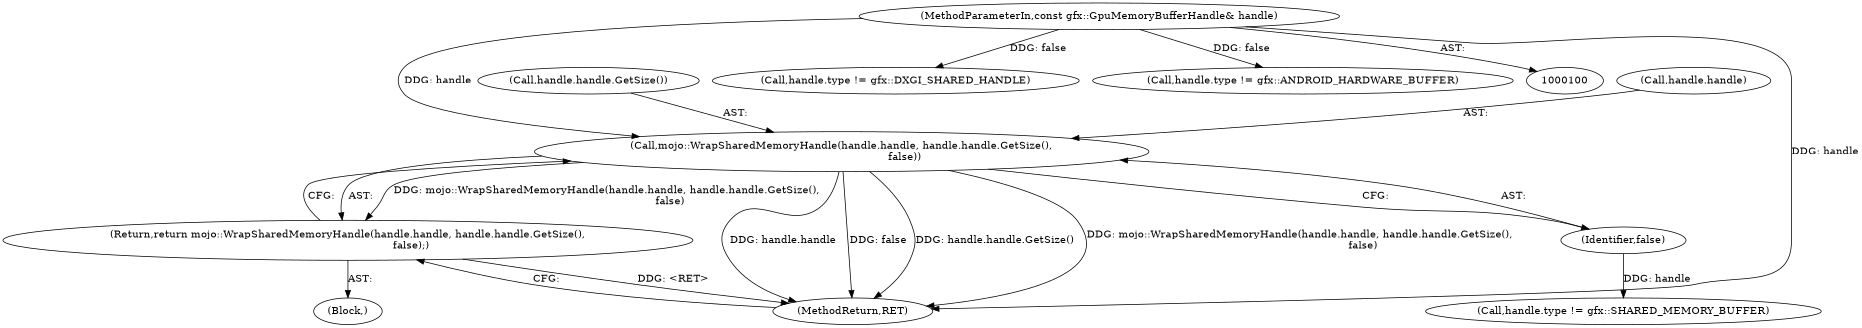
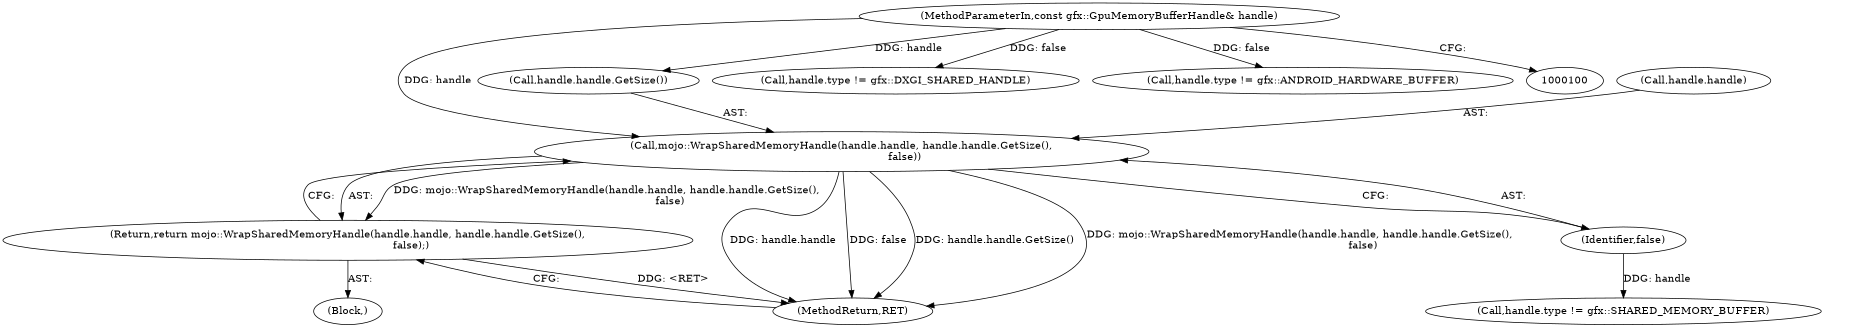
edge "(MethodParameterIn,const gfx::GpuMemoryBufferHandle& handle)" -> "1000100": label "AST: " -> "CFG: "
edge "(MethodParameterIn,const gfx::GpuMemoryBufferHandle& handle)" -> "(MethodReturn,RET)": now "(MethodParameterIn,const gfx::GpuMemoryBufferHandle& handle)" -> "(Call,handle.handle.GetSize())"
